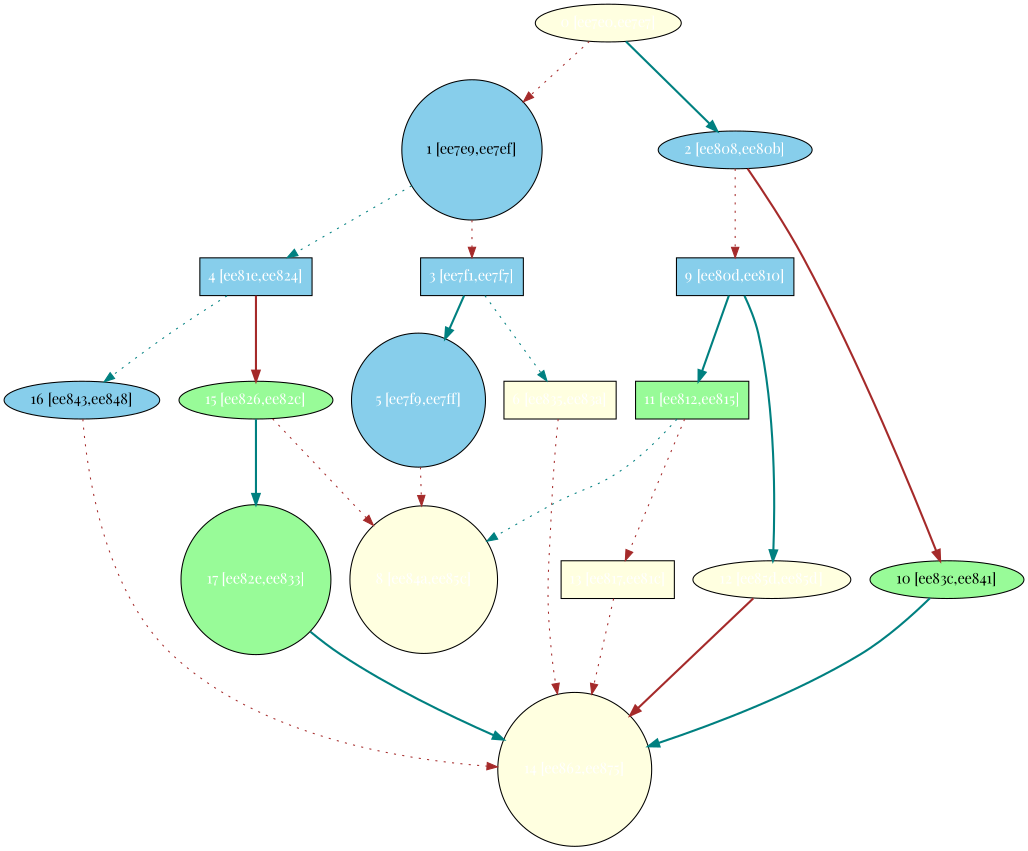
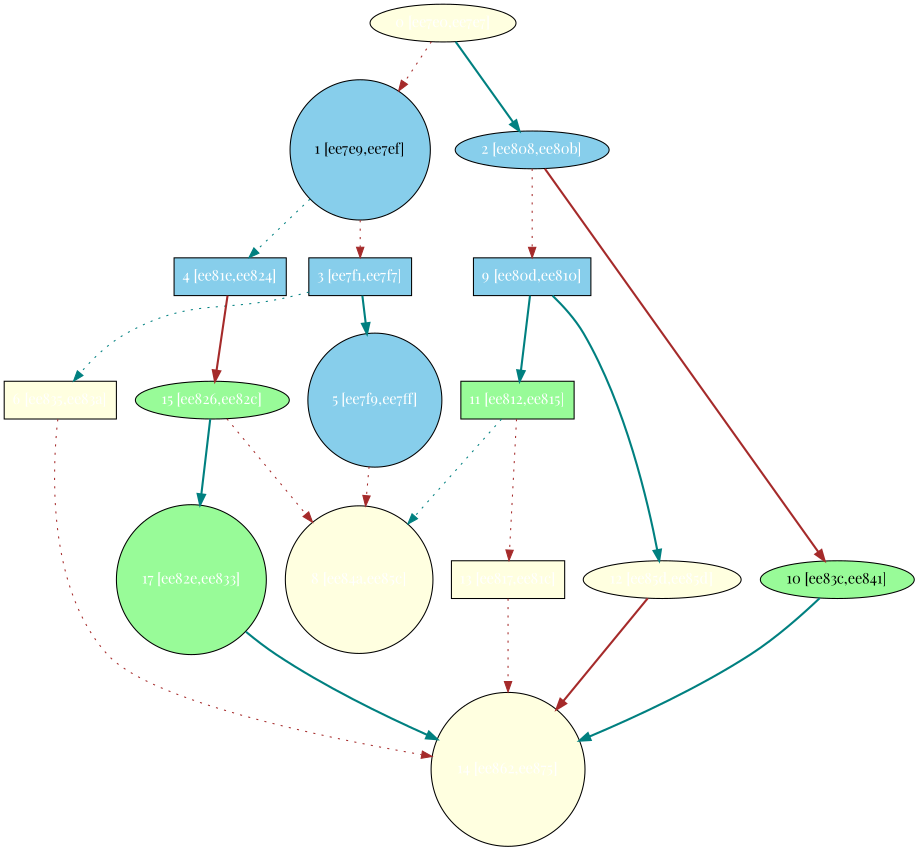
node "16 [ee843,ee848]": removed
